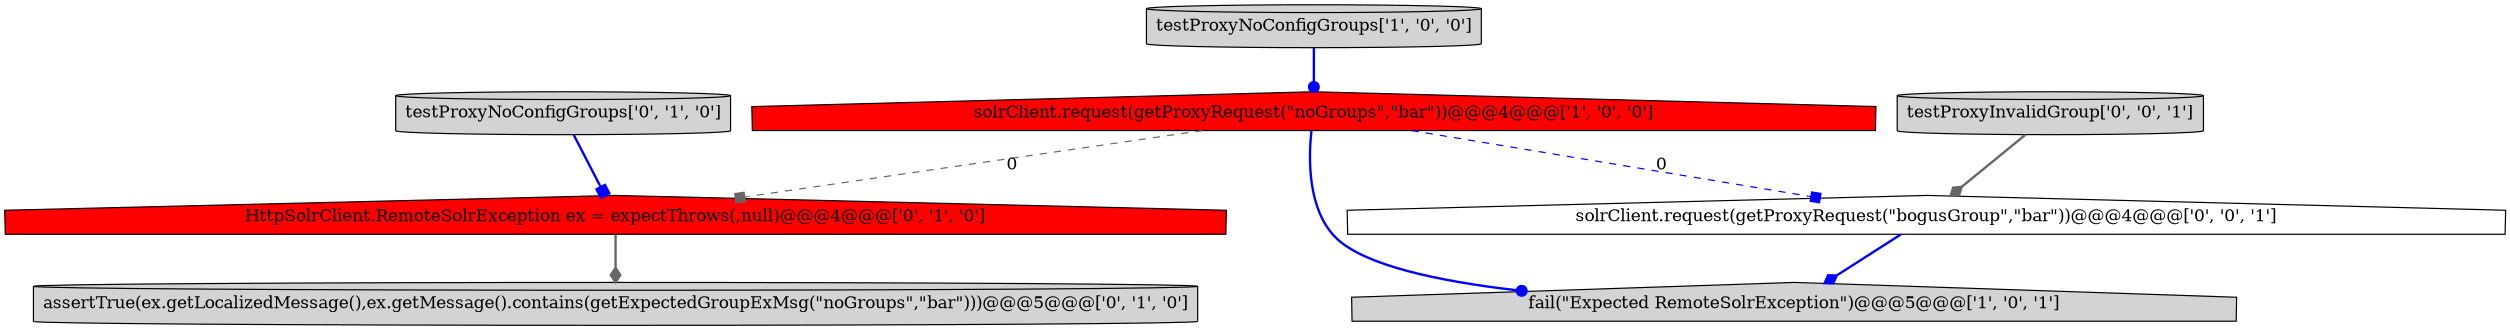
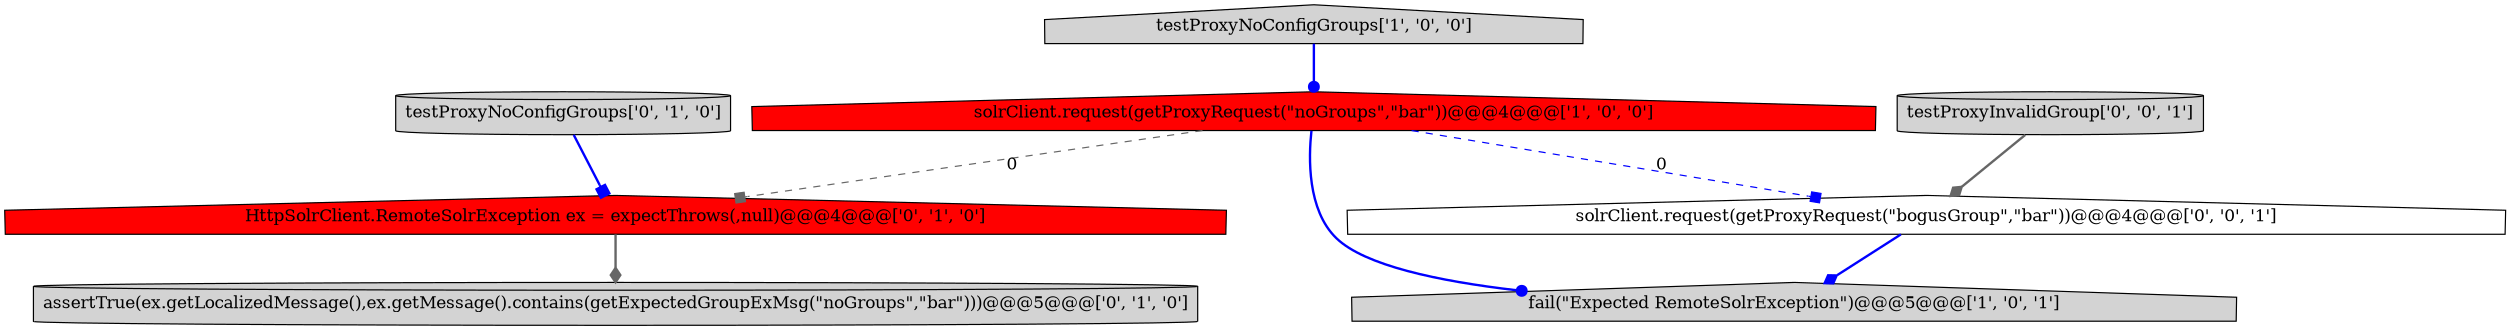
node "testProxyNoConfigGroups['1', '0', '0']": shape cylinder -> house
